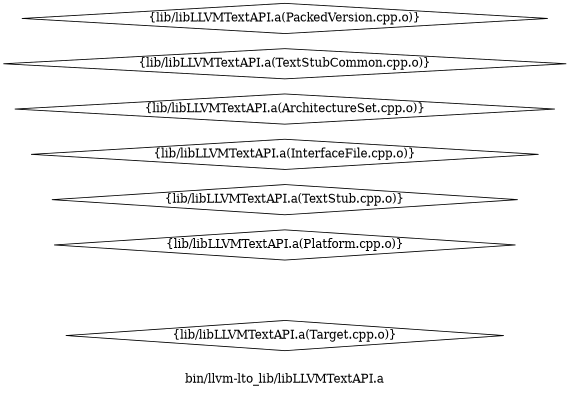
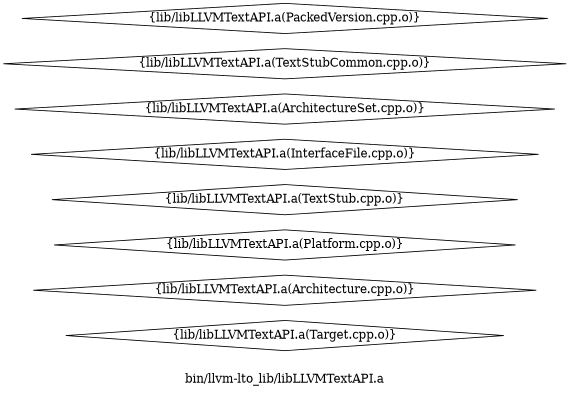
node "{lib/libLLVMTextAPI.a(Architecture.cpp.o)}": added
